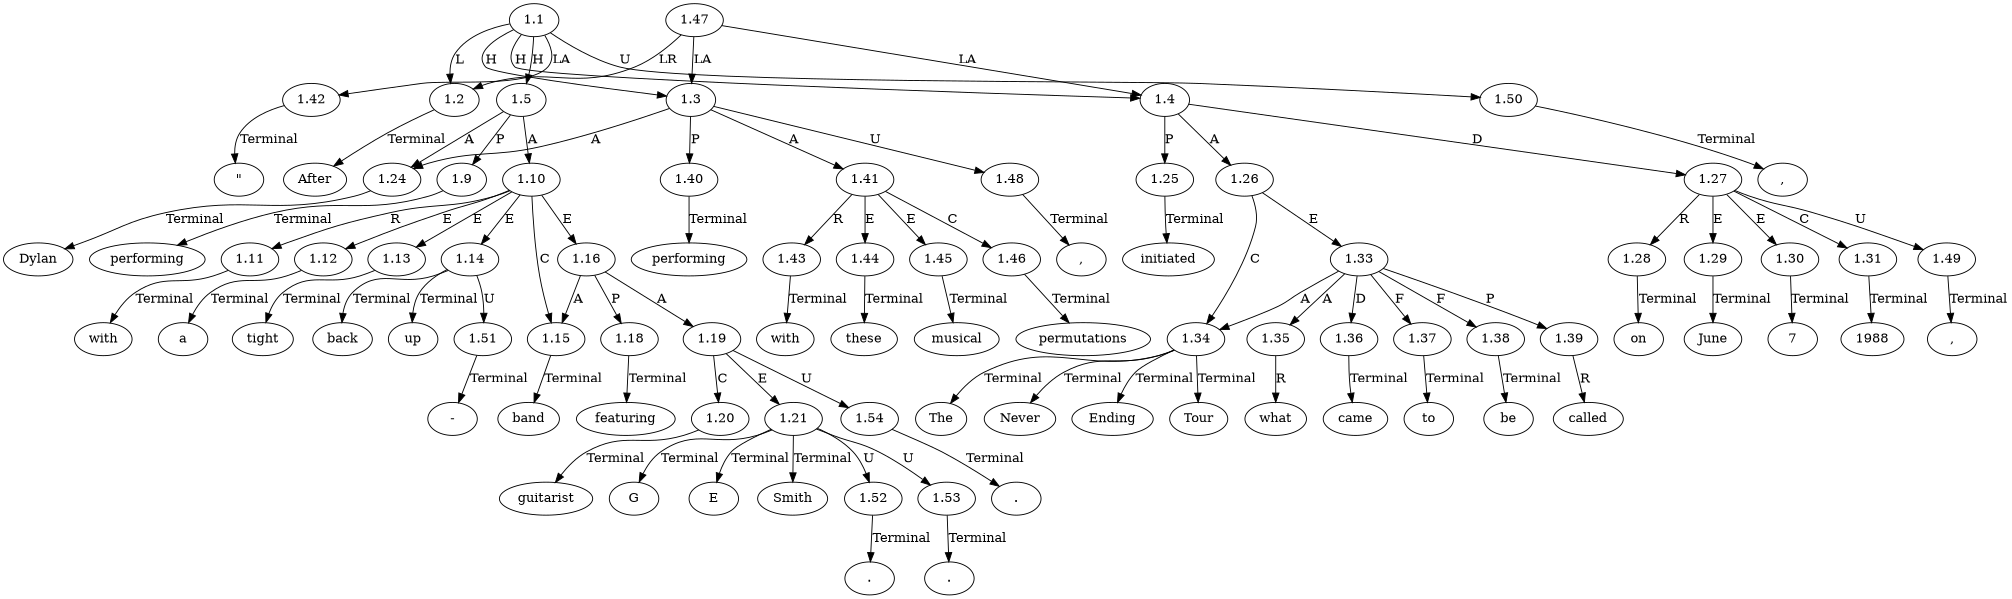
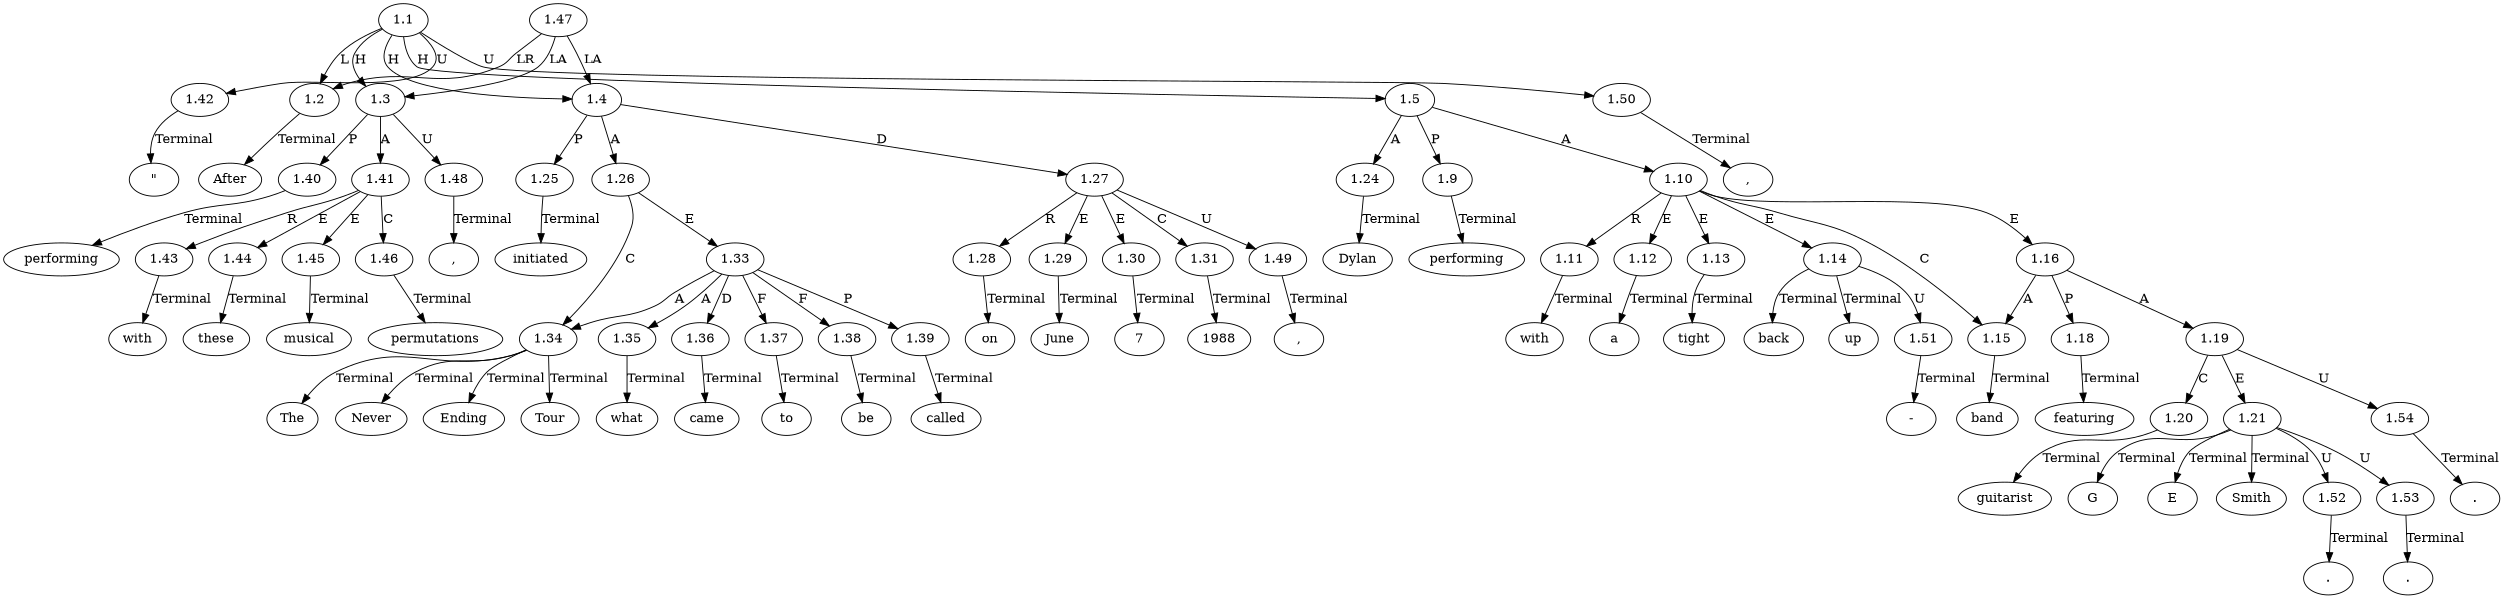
edge "1.1" -> "1.42": label "LA" -> "U"
edge "1.3" -> "1.24": removed, label "A"
edge "1.35" -> "what": label "R" -> "Terminal"
edge "1.39" -> "called": label "R" -> "Terminal"
